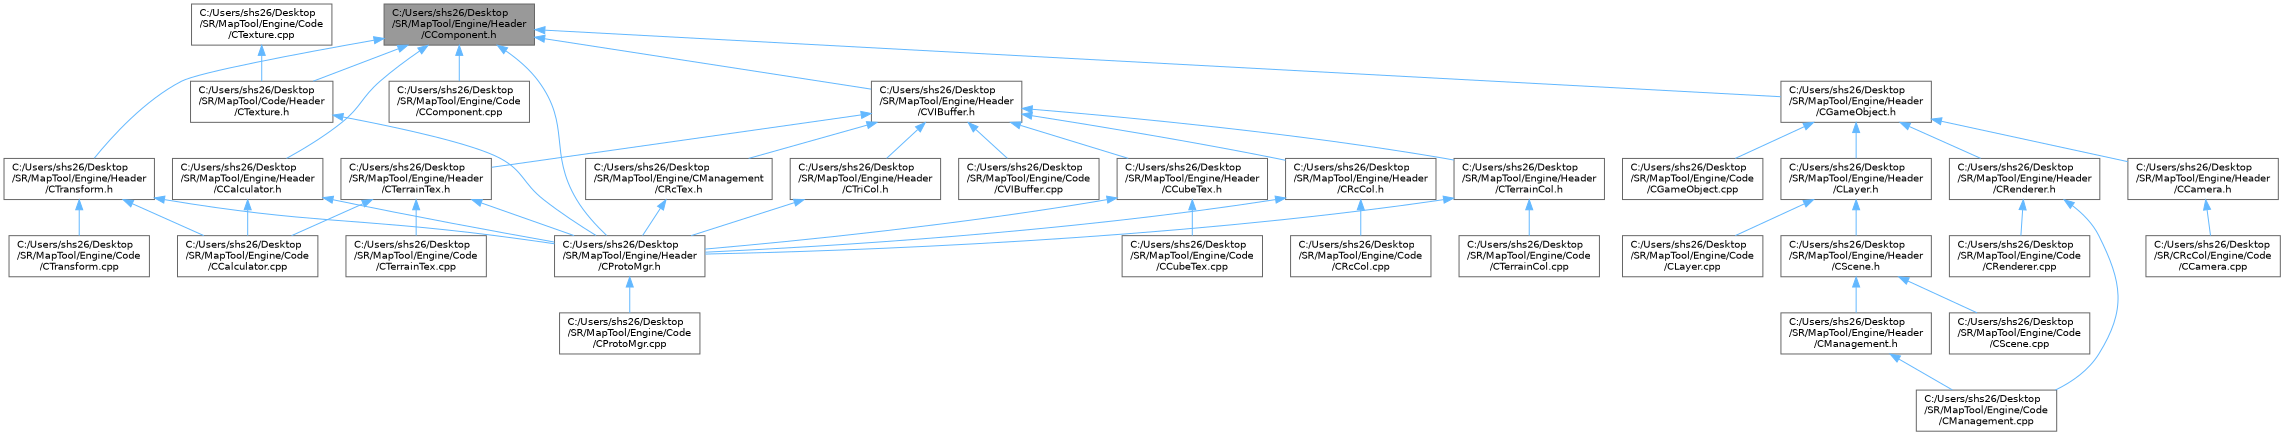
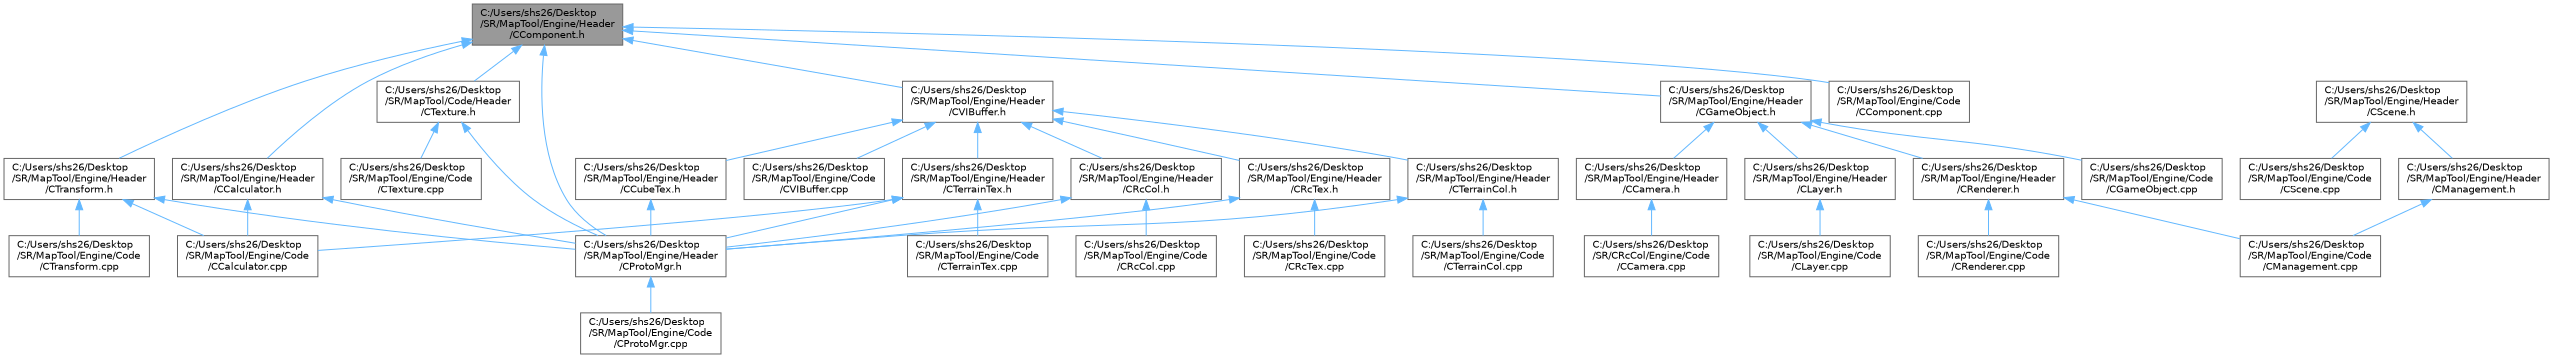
edge "C:/Users/shs26/Desktop /SR/MapTool/Code/Header /CTexture.h" -> "C:/Users/shs26/Desktop /SR/MapTool/Engine/Code /CTexture.cpp": reversed
node "C:/Users/shs26/Desktop /SR/MapTool/Engine/CManagement /CRcTex.h": label "C:/Users/shs26/Desktop /SR/MapTool/Engine/CManagement /CRcTex.h" -> "C:/Users/shs26/Desktop /SR/MapTool/Engine/Header /CRcTex.h"
node "C:/Users/shs26/Desktop /SR/MapTool/Engine/Header /CTriCol.h": removed
edge "C:/Users/shs26/Desktop /SR/MapTool/Engine/Header /CScene.h" -> "C:/Users/shs26/Desktop /SR/MapTool/Engine/Header /CLayer.h": removed
node "C:/Users/shs26/Desktop /SR/MapTool/Engine/Code /CCubeTex.cpp": removed
node "C:/Users/shs26/Desktop /SR/MapTool/Engine/Code /CRcTex.cpp": added
